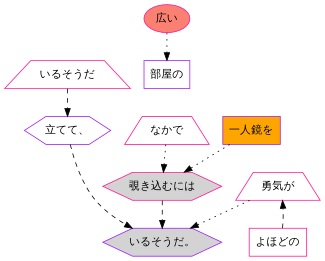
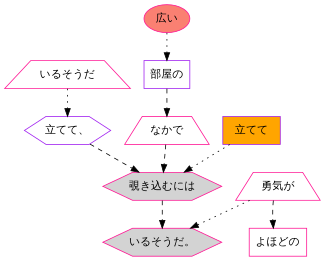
edge "いるそうだ" -> "立てて、": style dashed -> dotted
edge "部屋の" -> "なかで": added
node "一人鏡を": label "一人鏡を" -> "立てて"
edge "なかで" -> "覗き込むには": style dotted -> dashed
edge "立てて、" -> "いるそうだ。": now "立てて、" -> "覗き込むには"
edge "よほどの" -> "勇気が": reversed
node "いるそうだ。": color purple -> deeppink
